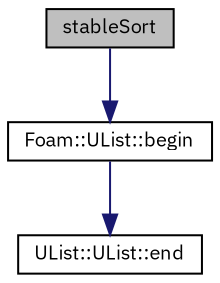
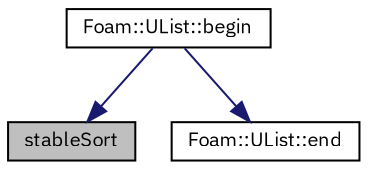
edge "stableSort" -> "Foam::UList::begin": reversed
node "UList::UList::end": label "UList::UList::end" -> "Foam::UList::end"
